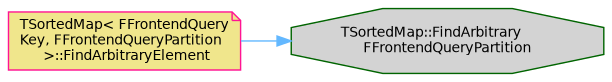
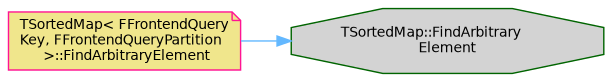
node "TSortedMap::FindArbitrary FFrontendQueryPartition": label "TSortedMap::FindArbitrary FFrontendQueryPartition" -> "TSortedMap::FindArbitrary Element"
